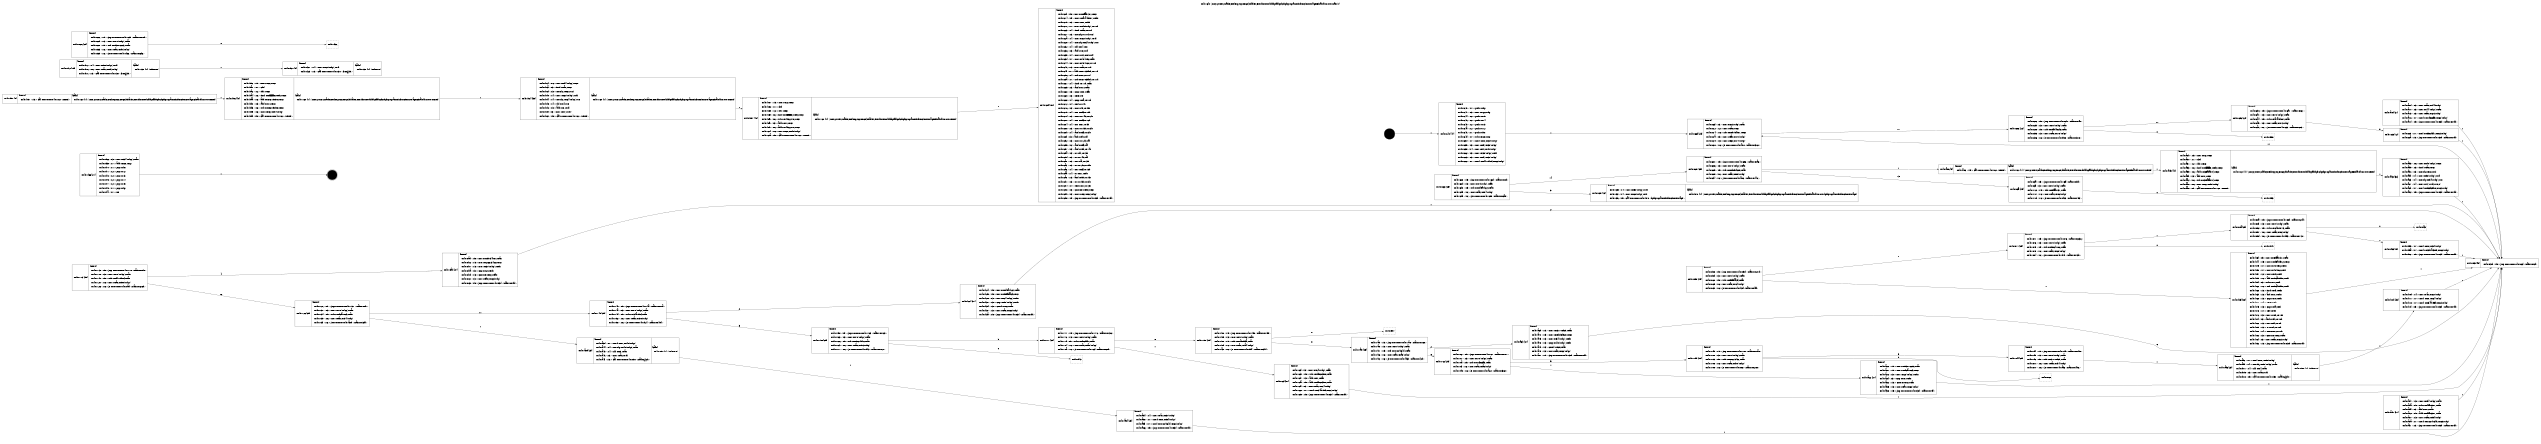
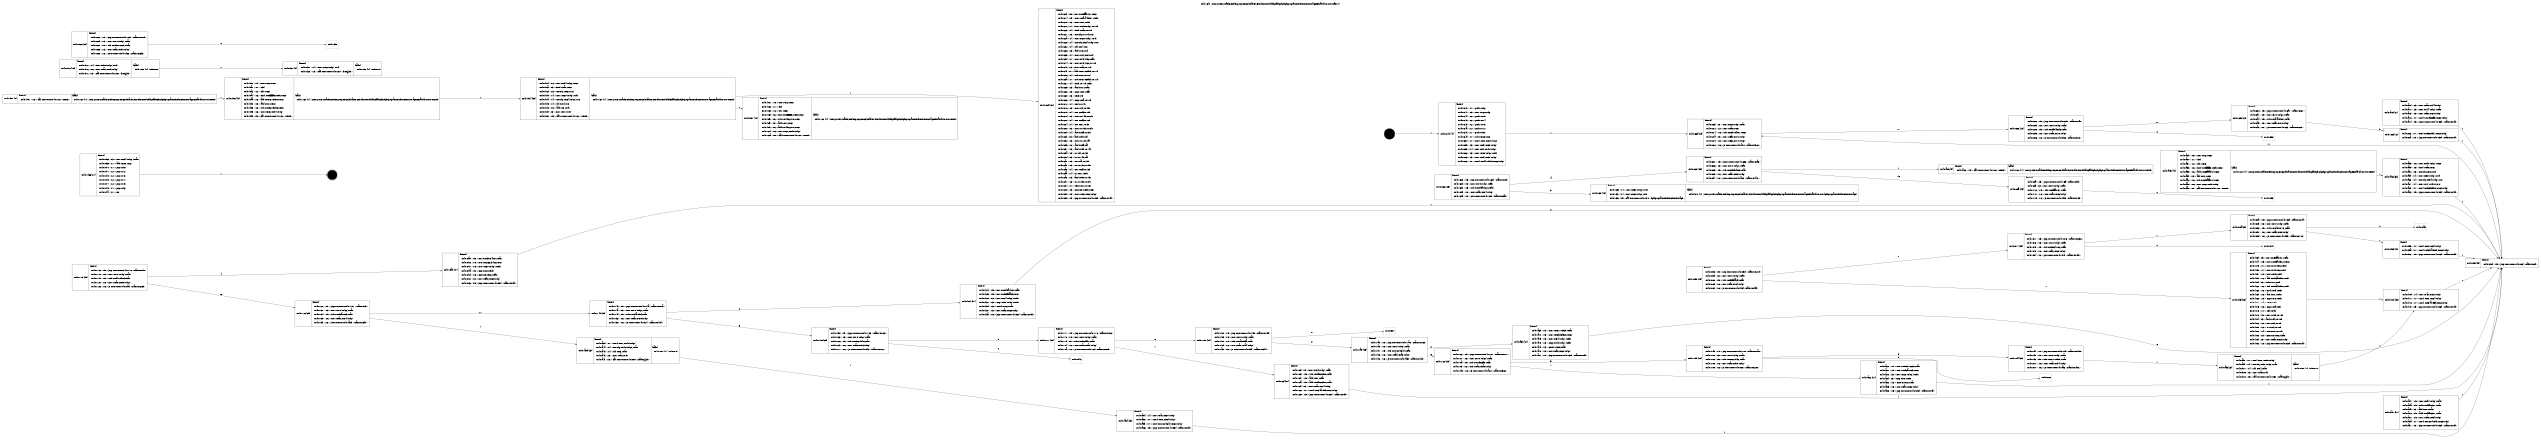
edge "0x401be7 [40]" -> "0x401c0f [180]": now "0x401bc4 [35]" -> "0x401c0f [180]"
edge "0x401a86 [5]" -> "0x401a8b [40]": removed, label "1"
edge "0x401b3f [88]" -> "0x401e3d [5]": now "0x401b3f [88]" -> "0x401b0d [23]"
